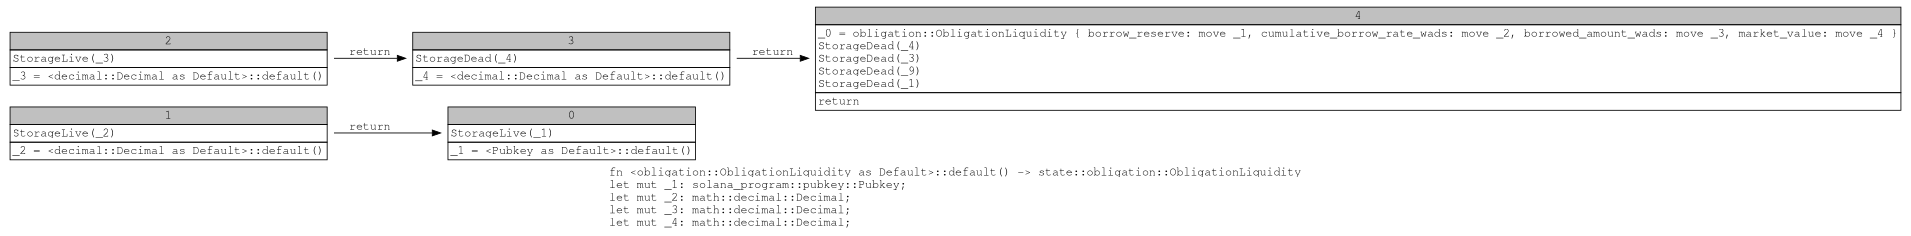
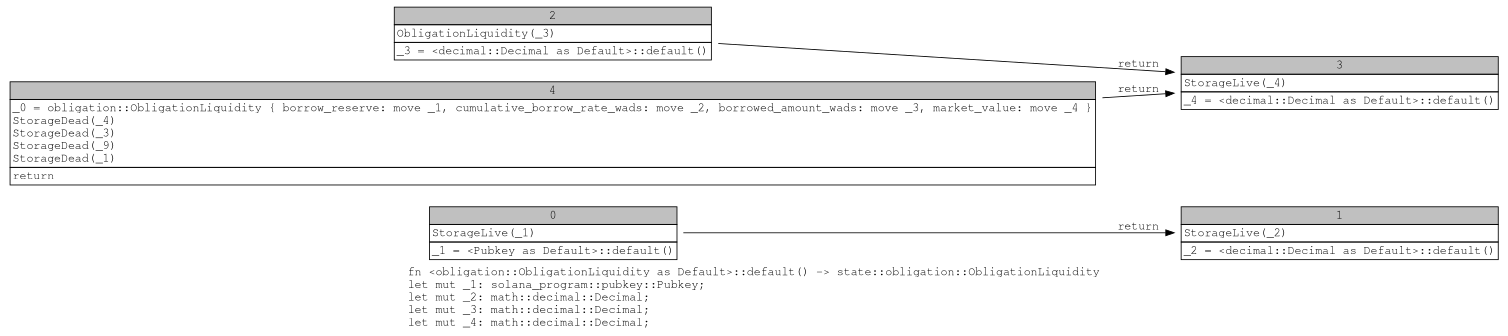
node "2": text "StorageLive(_3)" -> "ObligationLiquidity(_3)"
node "3": text "StorageDead(_4)" -> "StorageLive(_4)"
edge "3" -> "4": reversed
edge "1" -> "0": reversed
